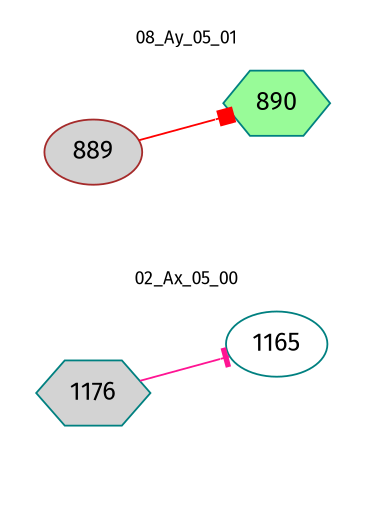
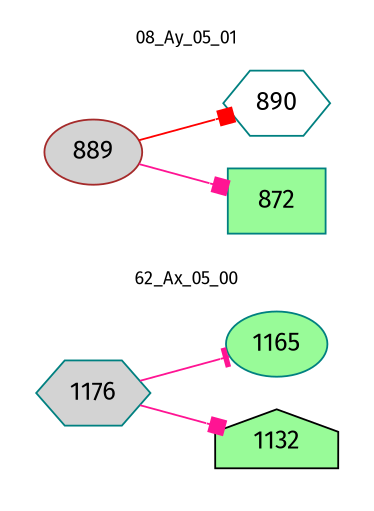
node "890": fillcolor palegreen -> white
node "872": added
cluster "02_Ax_05_00": label "02_Ax_05_00" -> "62_Ax_05_00"
node "1165": fillcolor white -> palegreen
node "1132": added
